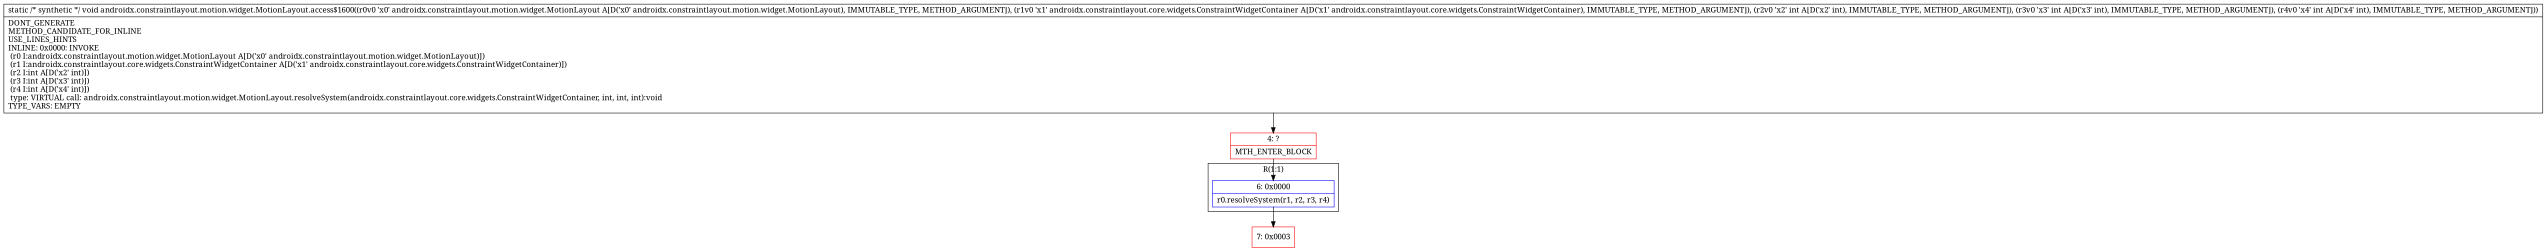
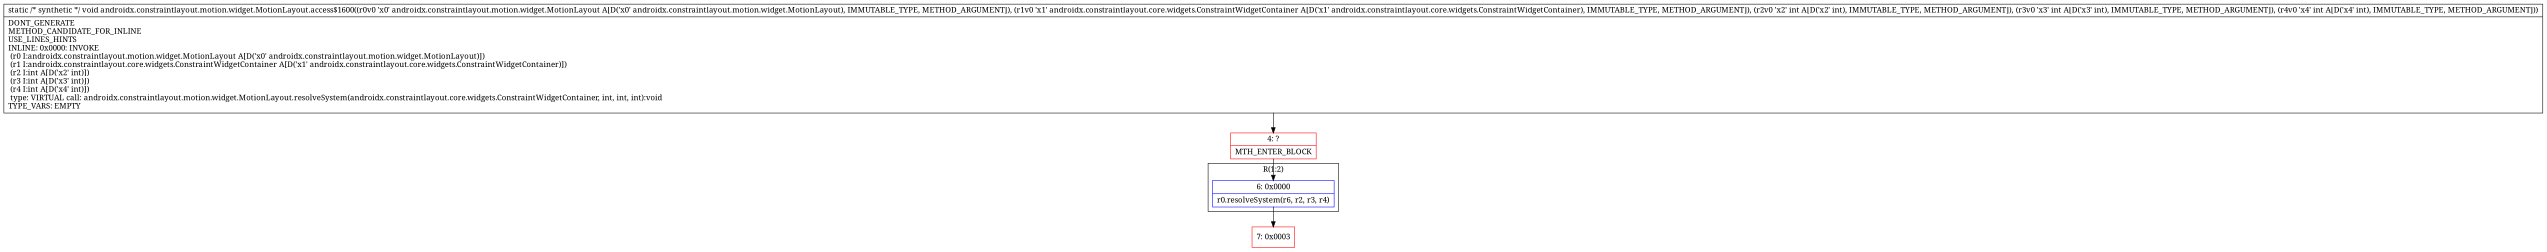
cluster "R(1:1)": label "R(1:1)" -> "R(1:2)"
node "6: 0x0000": text "r0.resolveSystem(r1, r2, r3, r4)" -> "r0.resolveSystem(r6, r2, r3, r4)"
